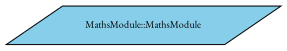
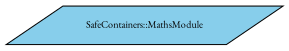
node "MathsModule::MathsModule": label "MathsModule::MathsModule" -> "SafeContainers::MathsModule"
